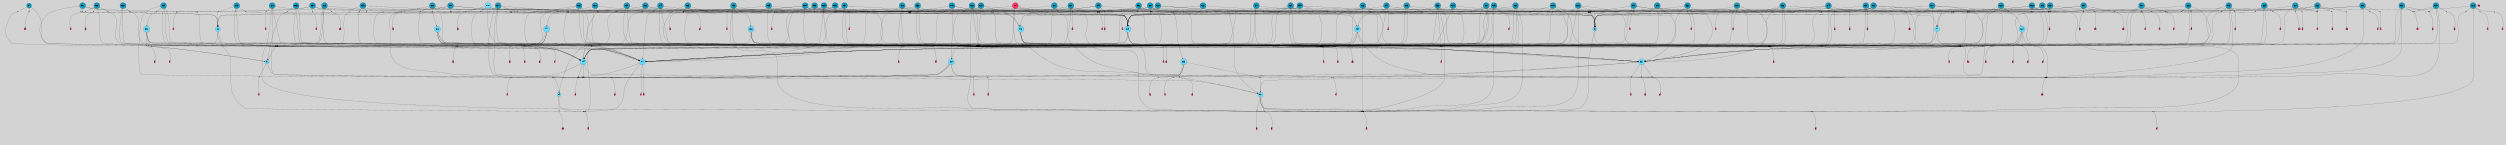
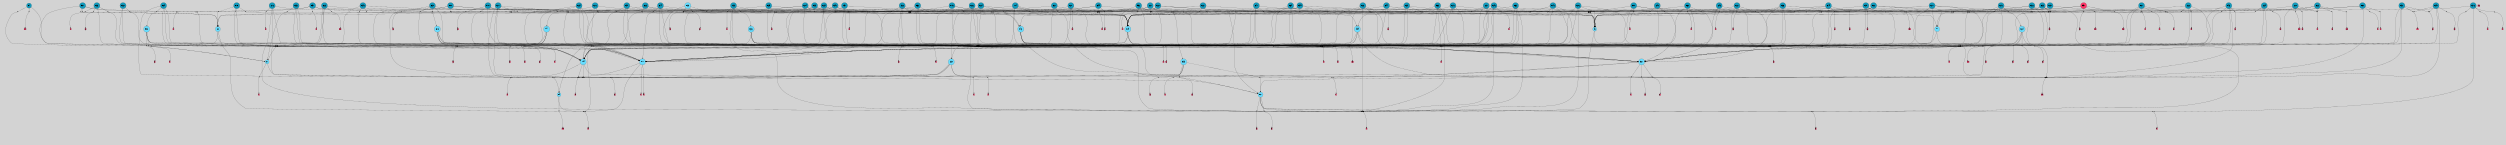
node "T701": fillcolor #66ddff -> #1199bb
node "T698": fillcolor #1199bb -> #66ddff
node "T704": fillcolor #ff3366 -> #1199bb
node "T693": added
node "T597": fillcolor #1199bb -> #ff3366
